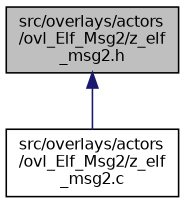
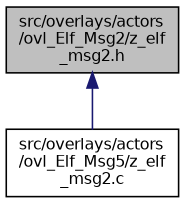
node "src/overlays/actors /ovl_Elf_Msg2/z_elf _msg2.c": label "src/overlays/actors /ovl_Elf_Msg2/z_elf _msg2.c" -> "src/overlays/actors /ovl_Elf_Msg5/z_elf _msg2.c"
